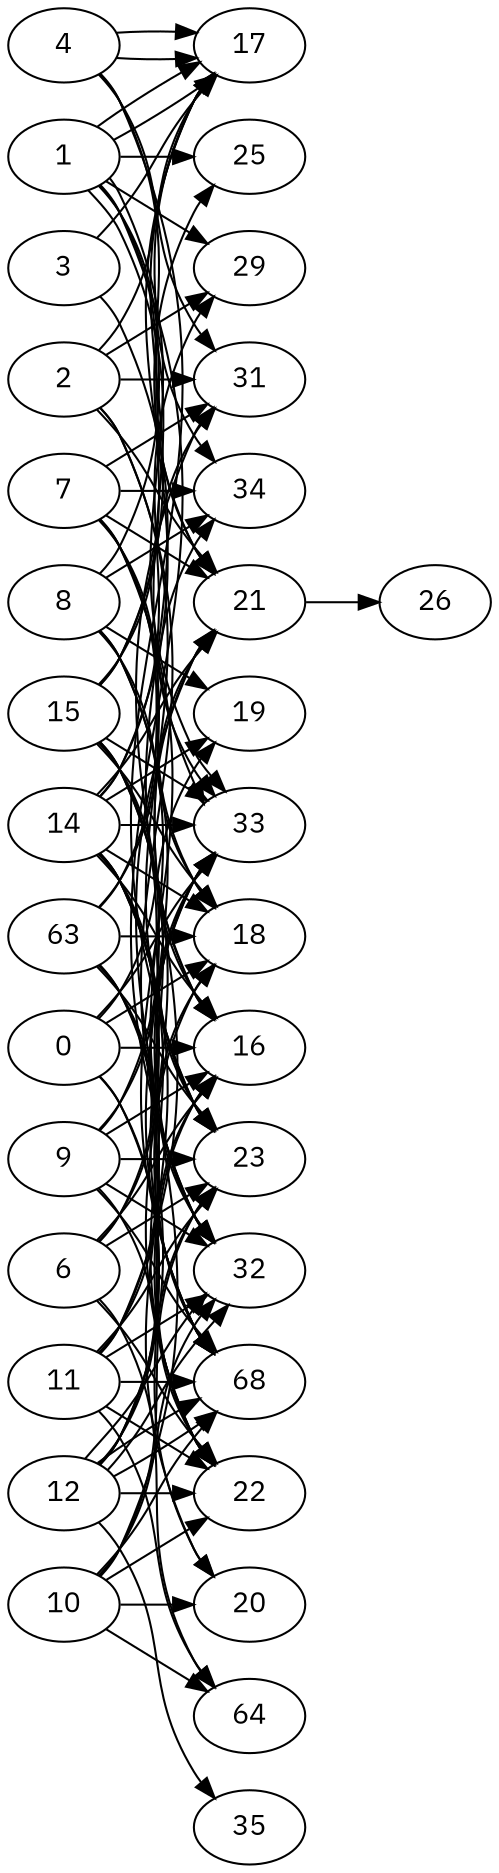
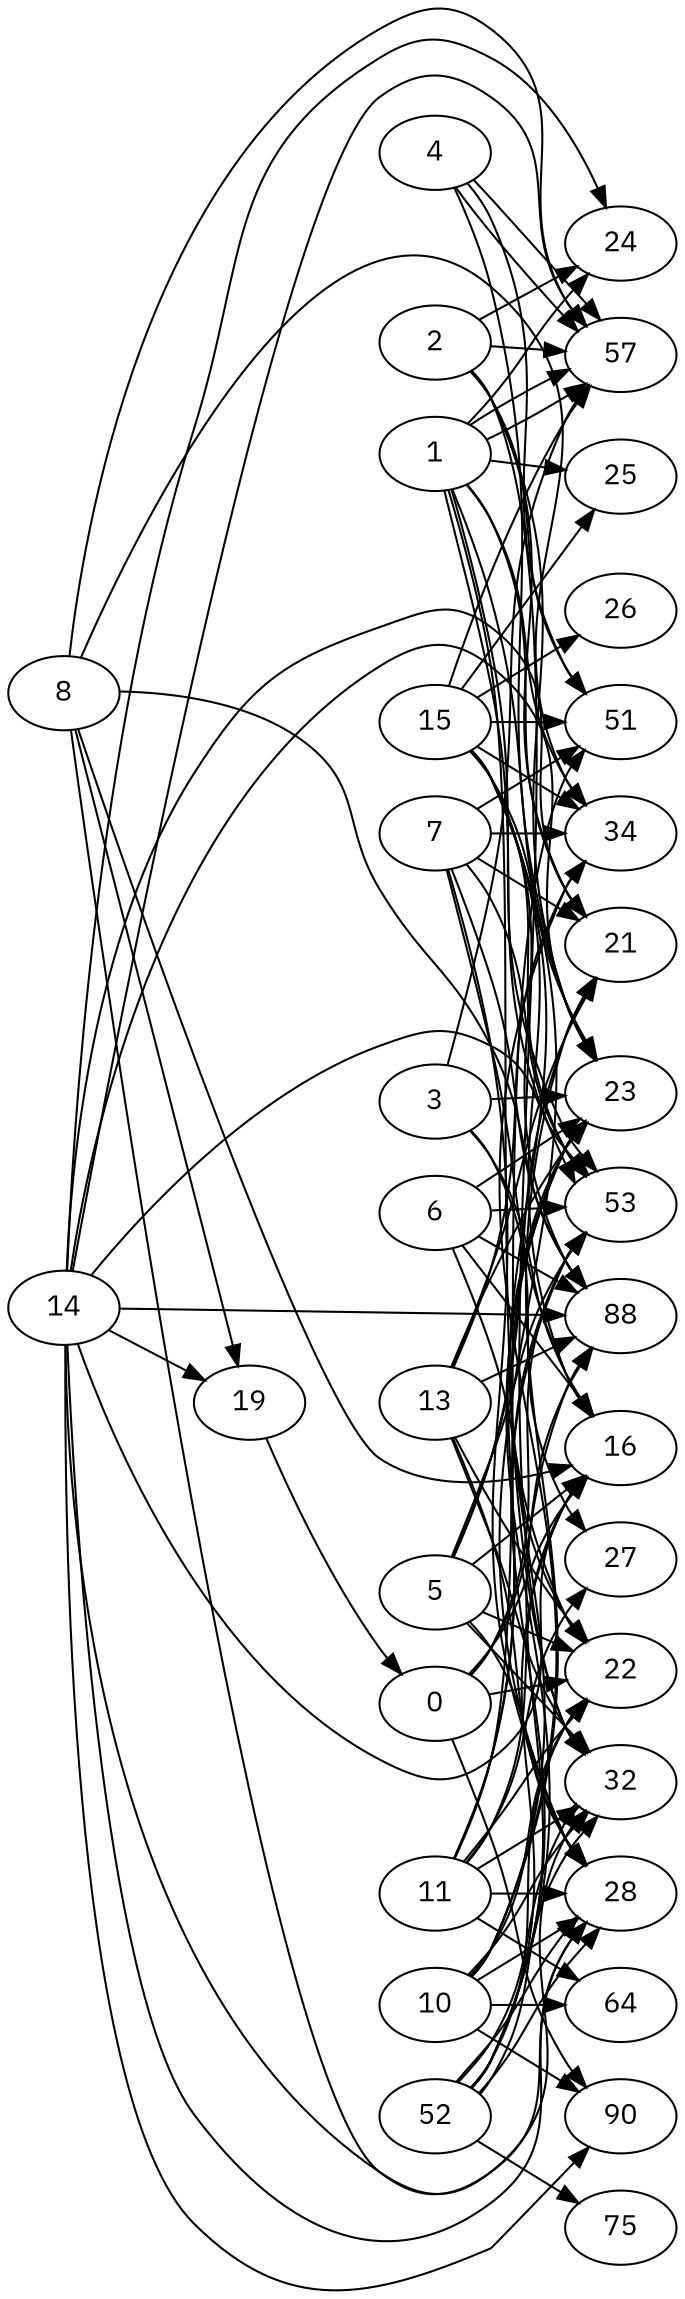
node "17": label "17" -> "57"
node "29": label "29" -> "24"
edge "4" -> "21": removed
node "31": label "31" -> "51"
edge "21" -> "26": now "15" -> "26"
edge "1" -> "23": added
edge "15" -> "34": added
node "33": label "33" -> "53"
edge "0" -> "19": reversed
edge "8" -> "32": now "8" -> "16"
node "63": label "63" -> "13"
node "18": label "18" -> "88"
edge "3" -> "23": added
edge "14" -> "22": removed
node "9": label "9" -> "5"
node "68": label "68" -> "28"
edge "10" -> "34": added
edge "6" -> "64": removed
node "12": label "12" -> "52"
node "27": added
node "20": label "20" -> "90"
node "35": label "35" -> "75"
